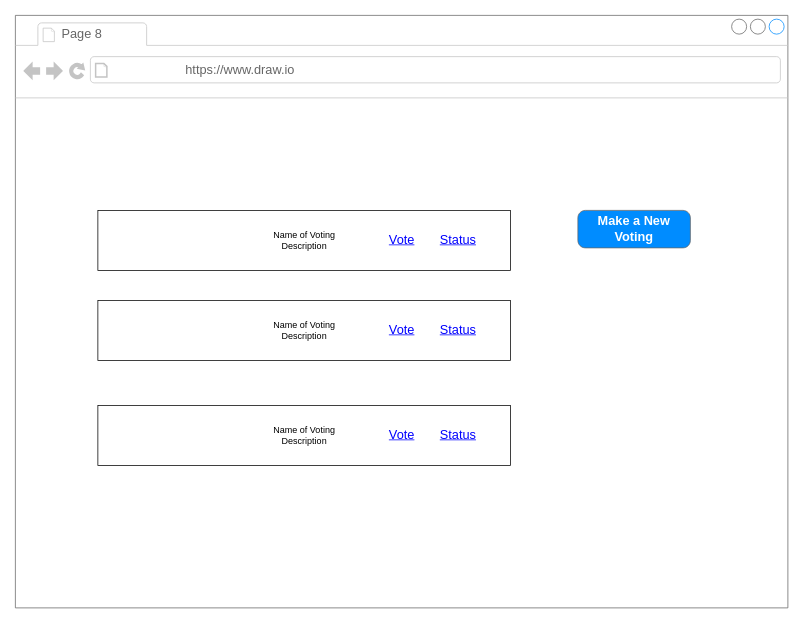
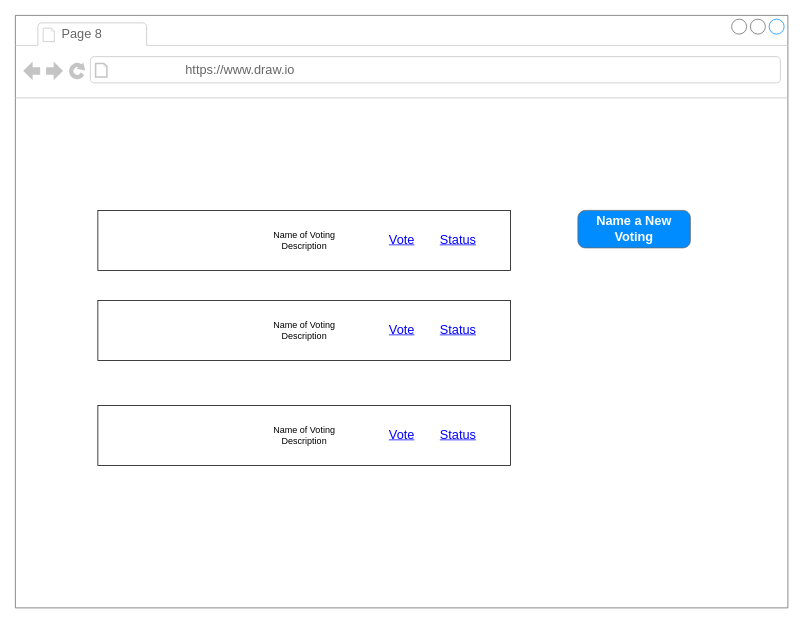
node "Make a New Voting": label "Make a New Voting" -> "Name a New Voting"
